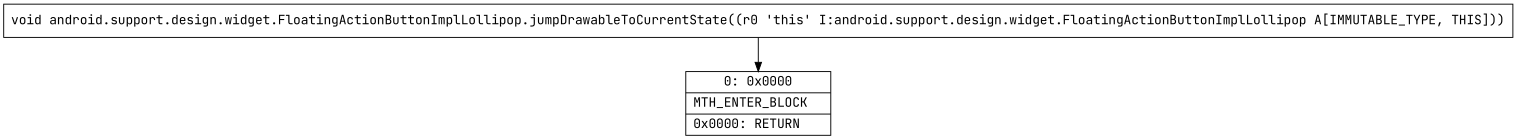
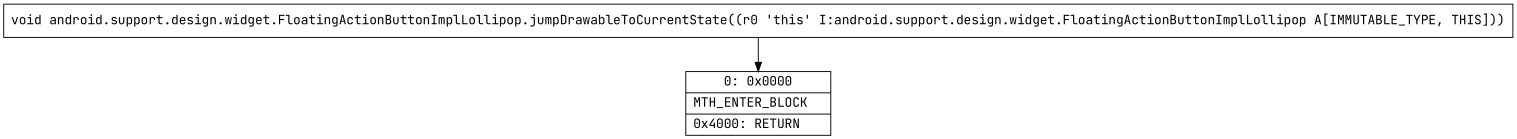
node "0: 0x0000": text "0x0000: RETURN" -> "0x4000: RETURN"
